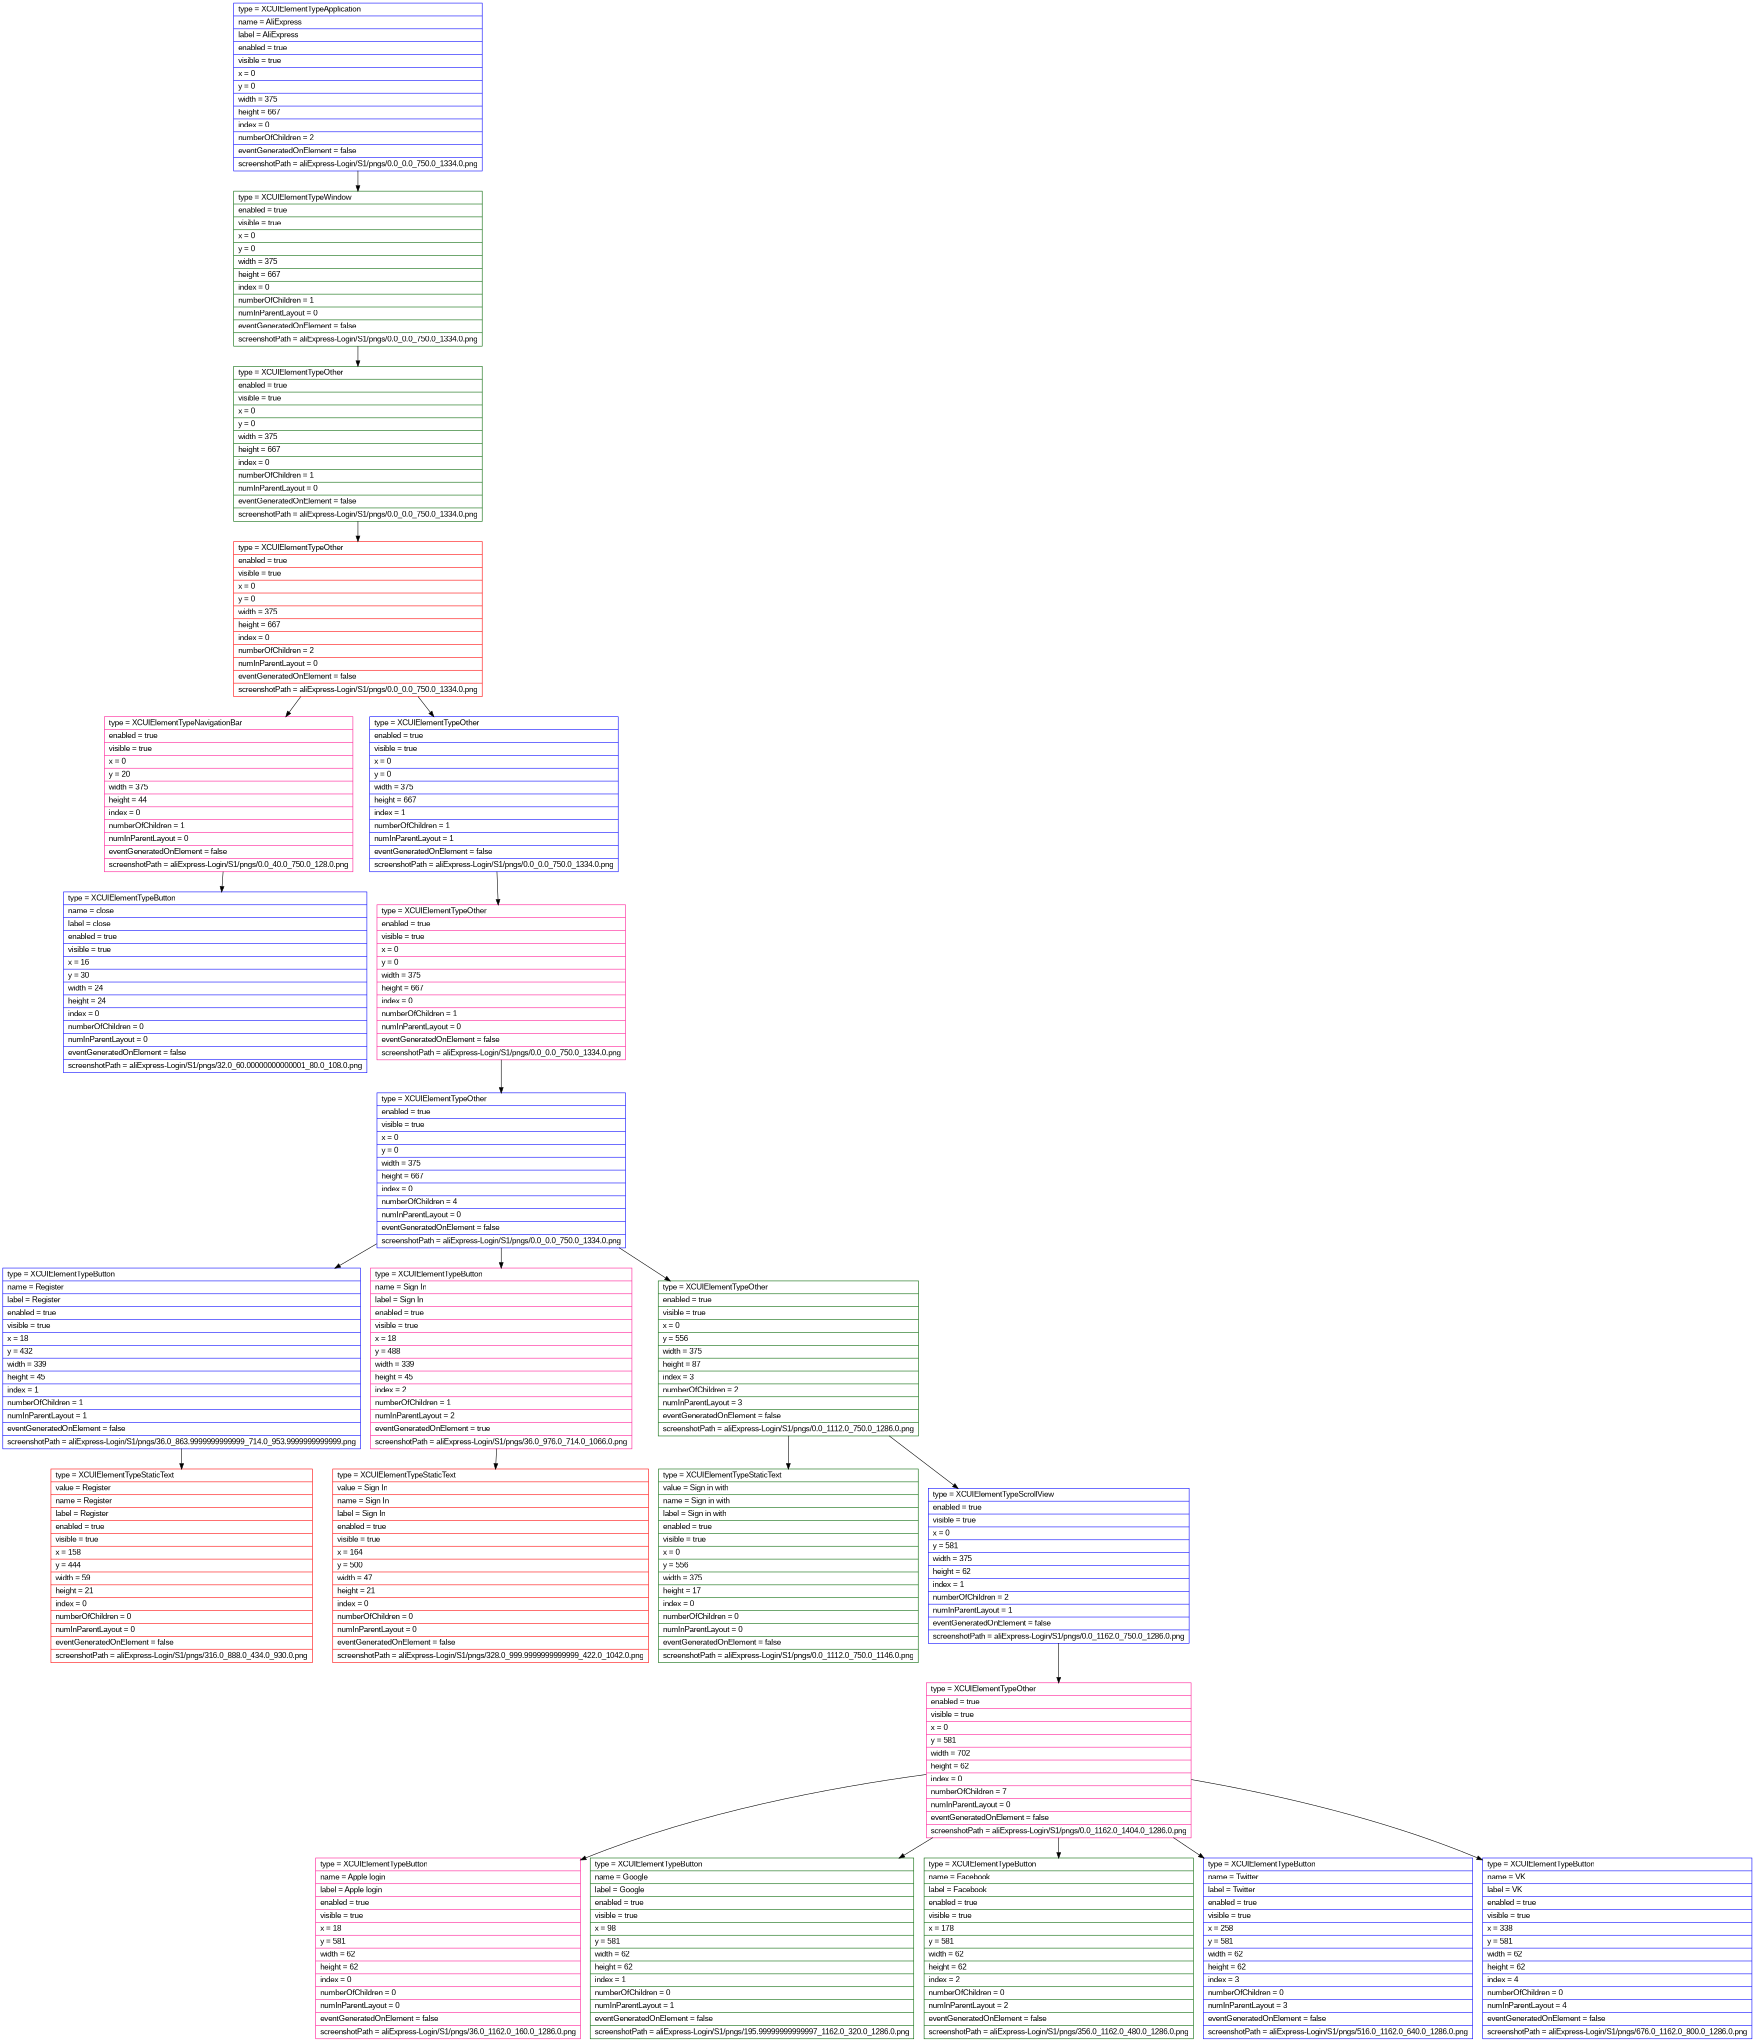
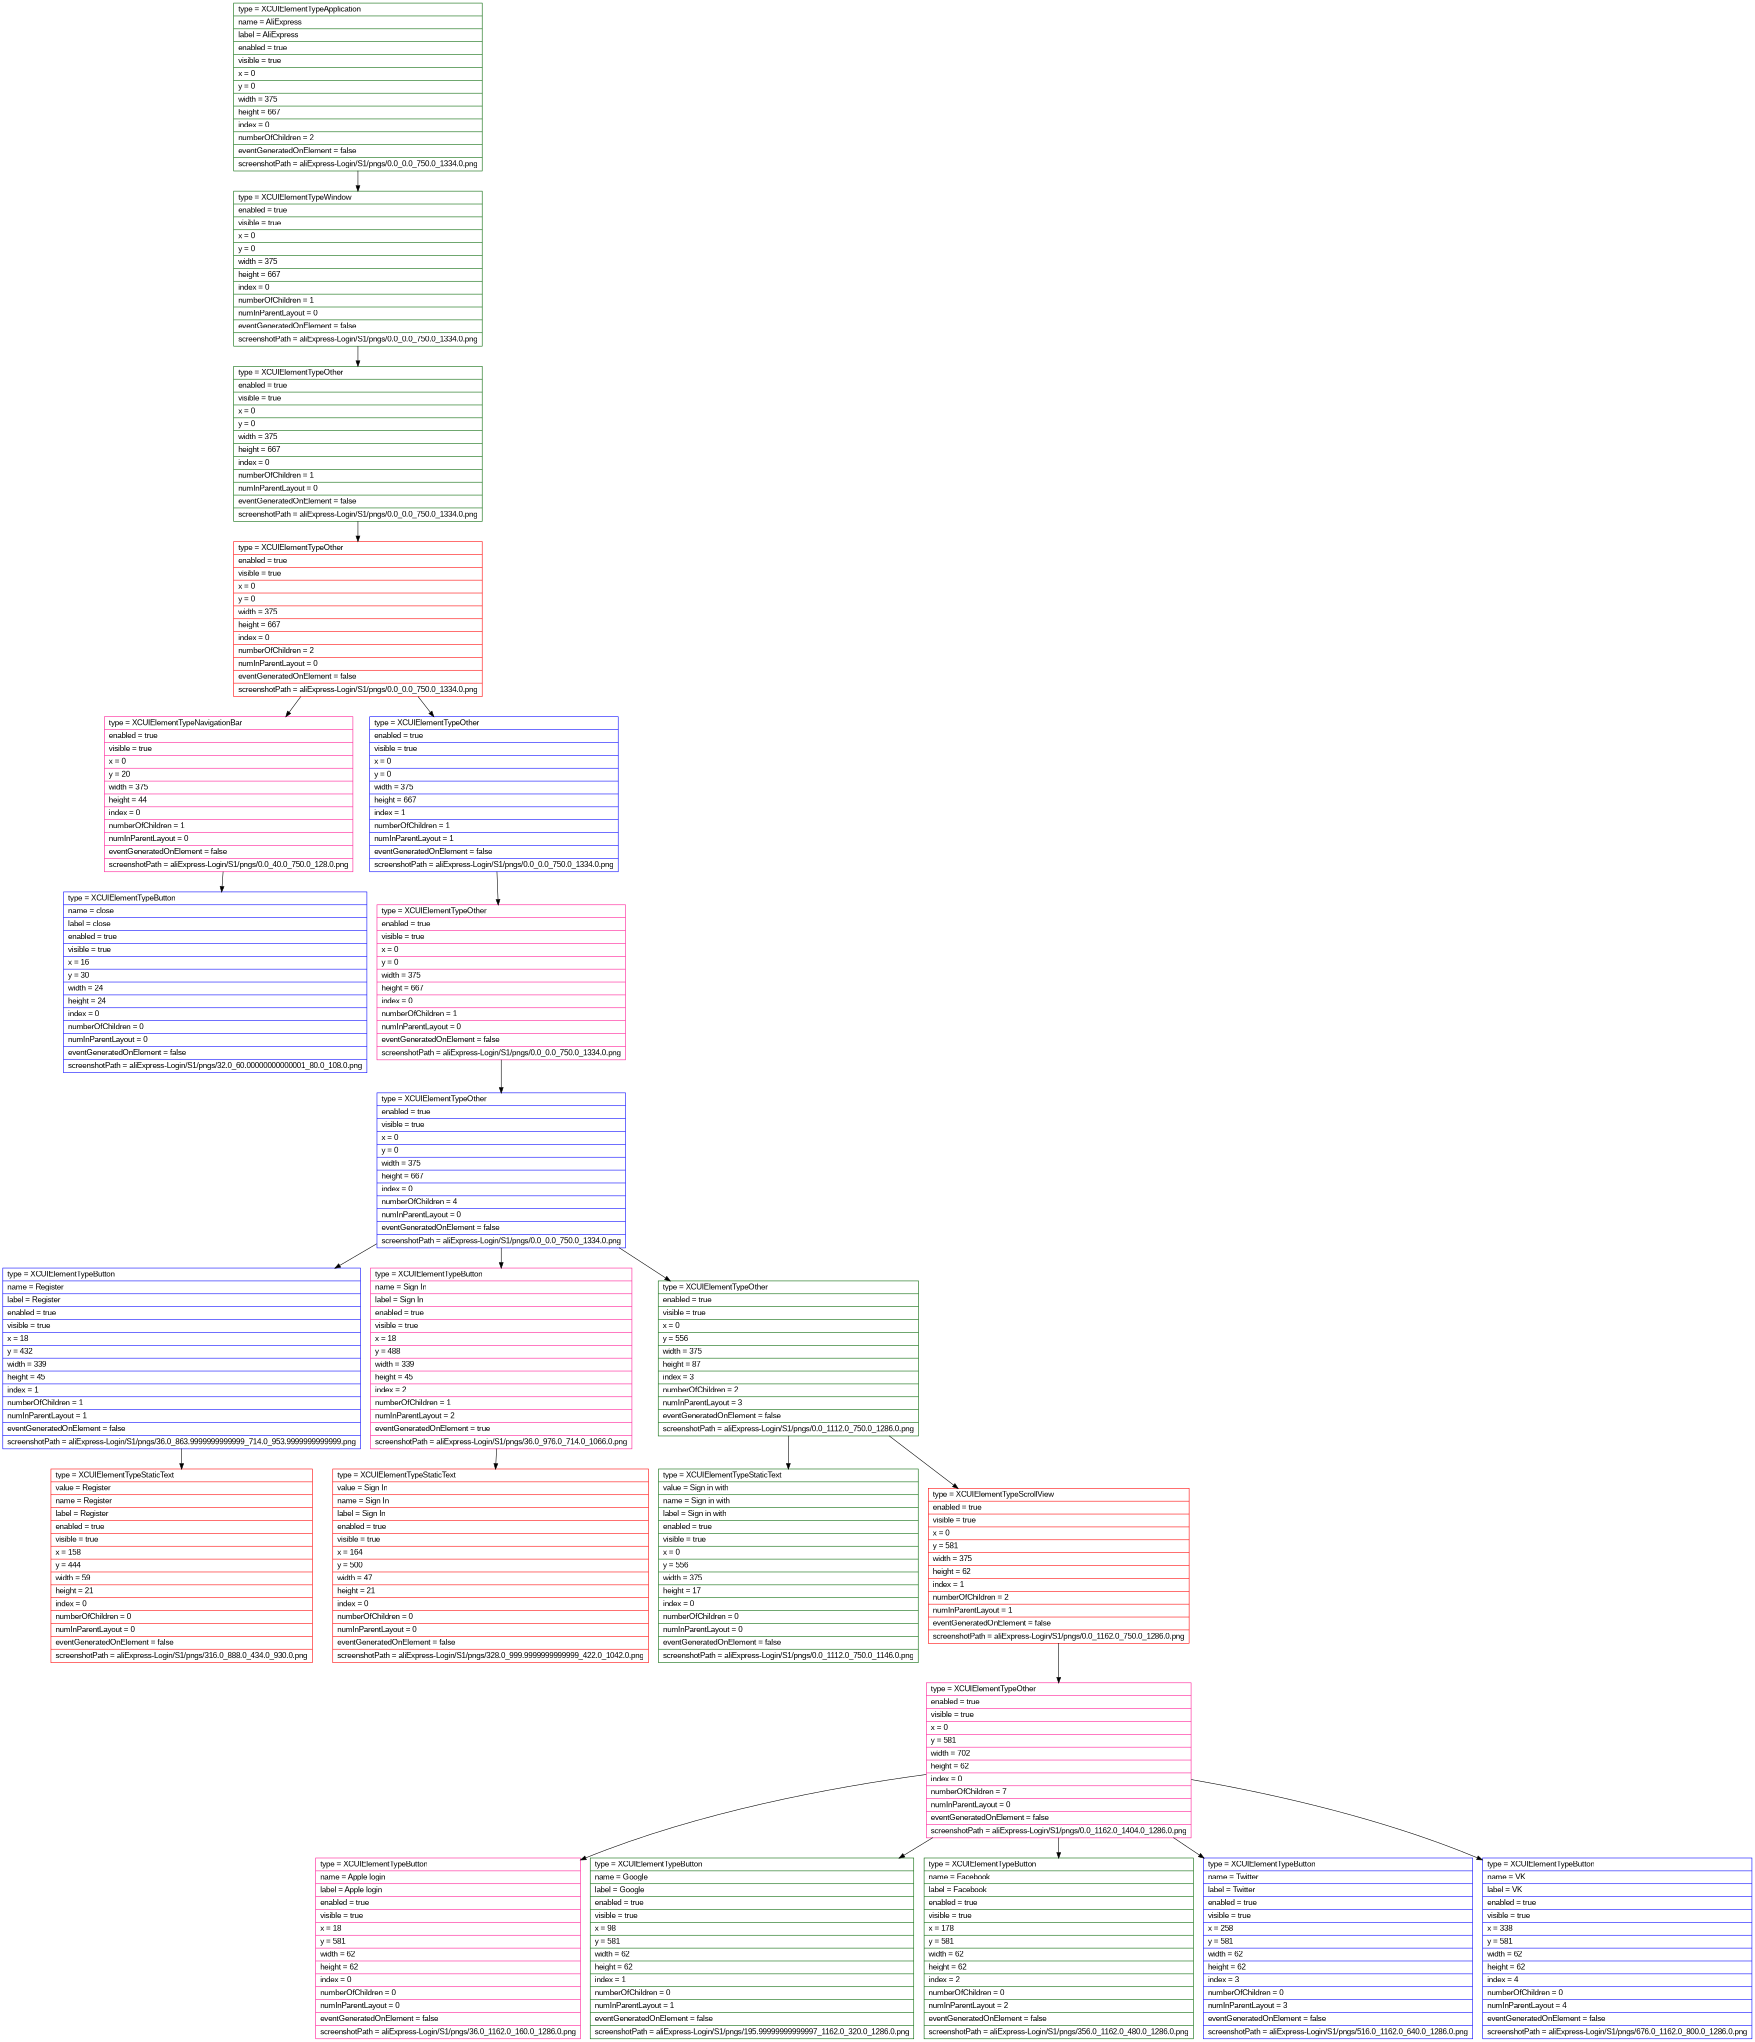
node "type = XCUIElementTypeApplication": color blue -> darkgreen
node "type = XCUIElementTypeScrollView": color blue -> red
